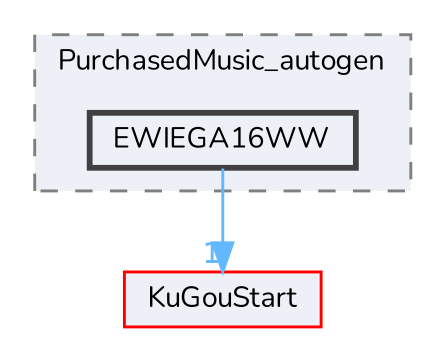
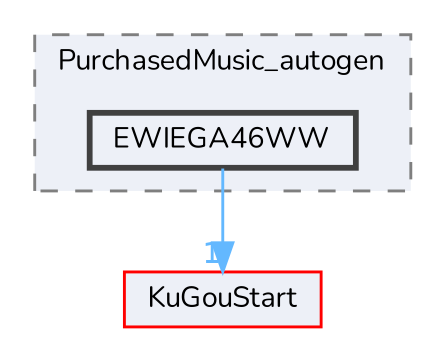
node "EWIEGA16WW": label "EWIEGA16WW" -> "EWIEGA46WW"
